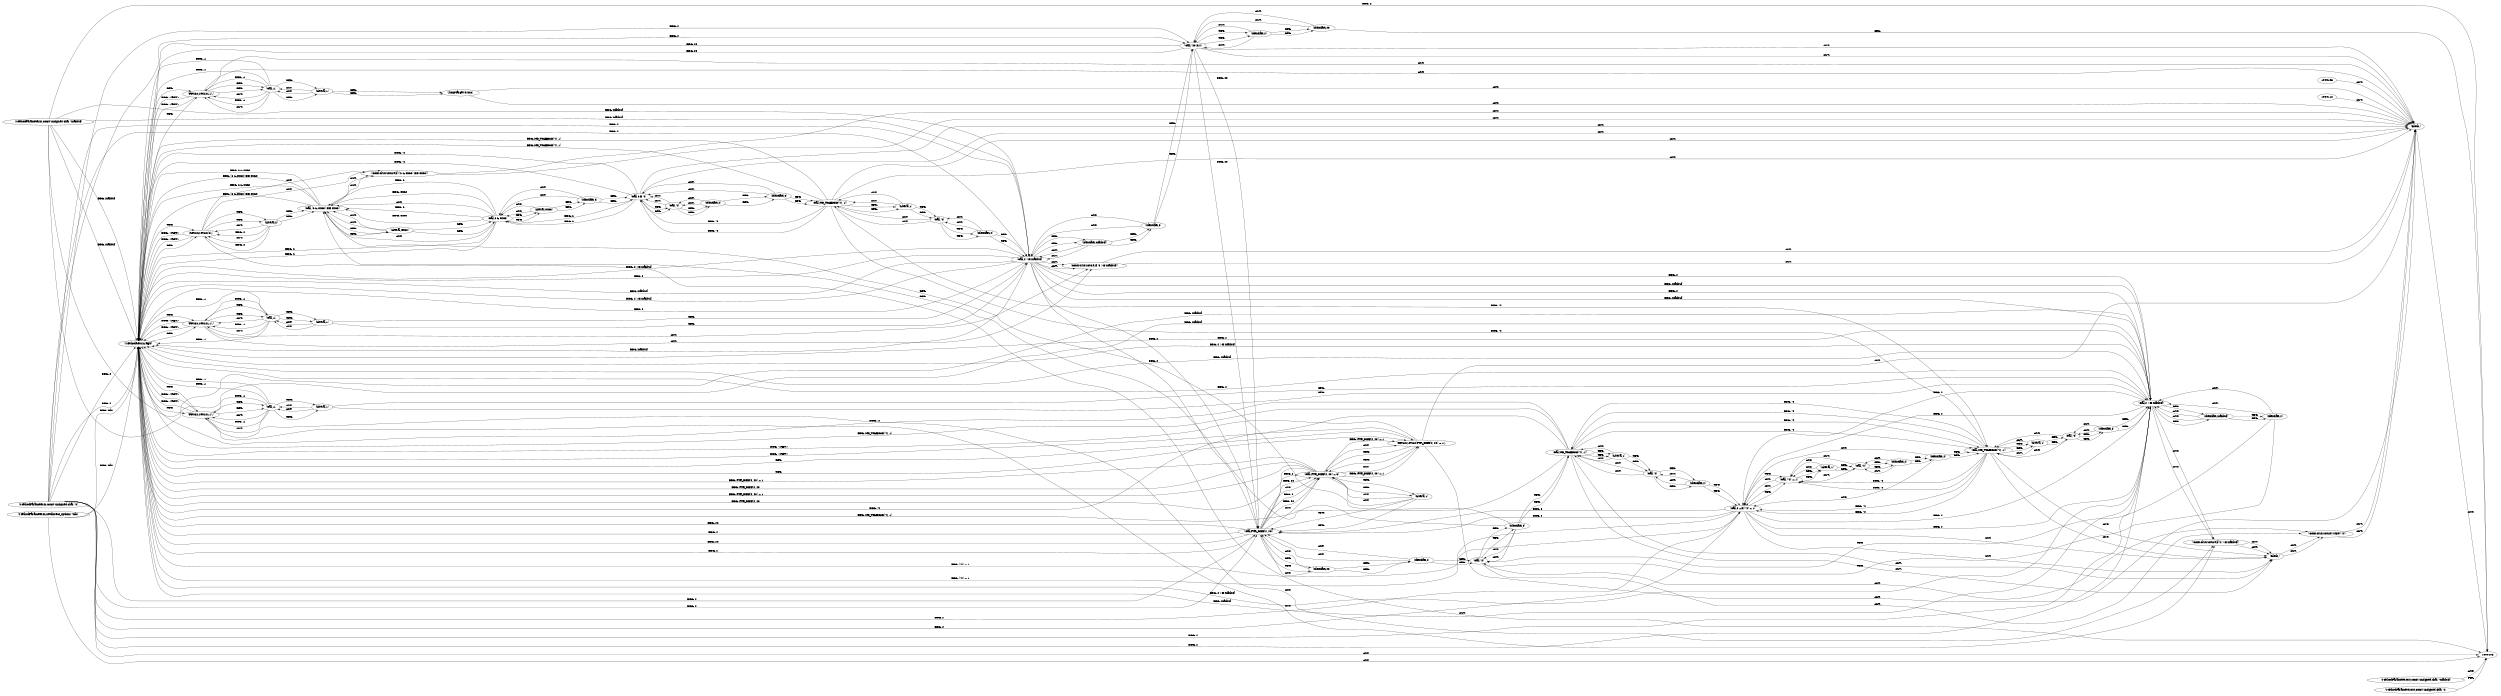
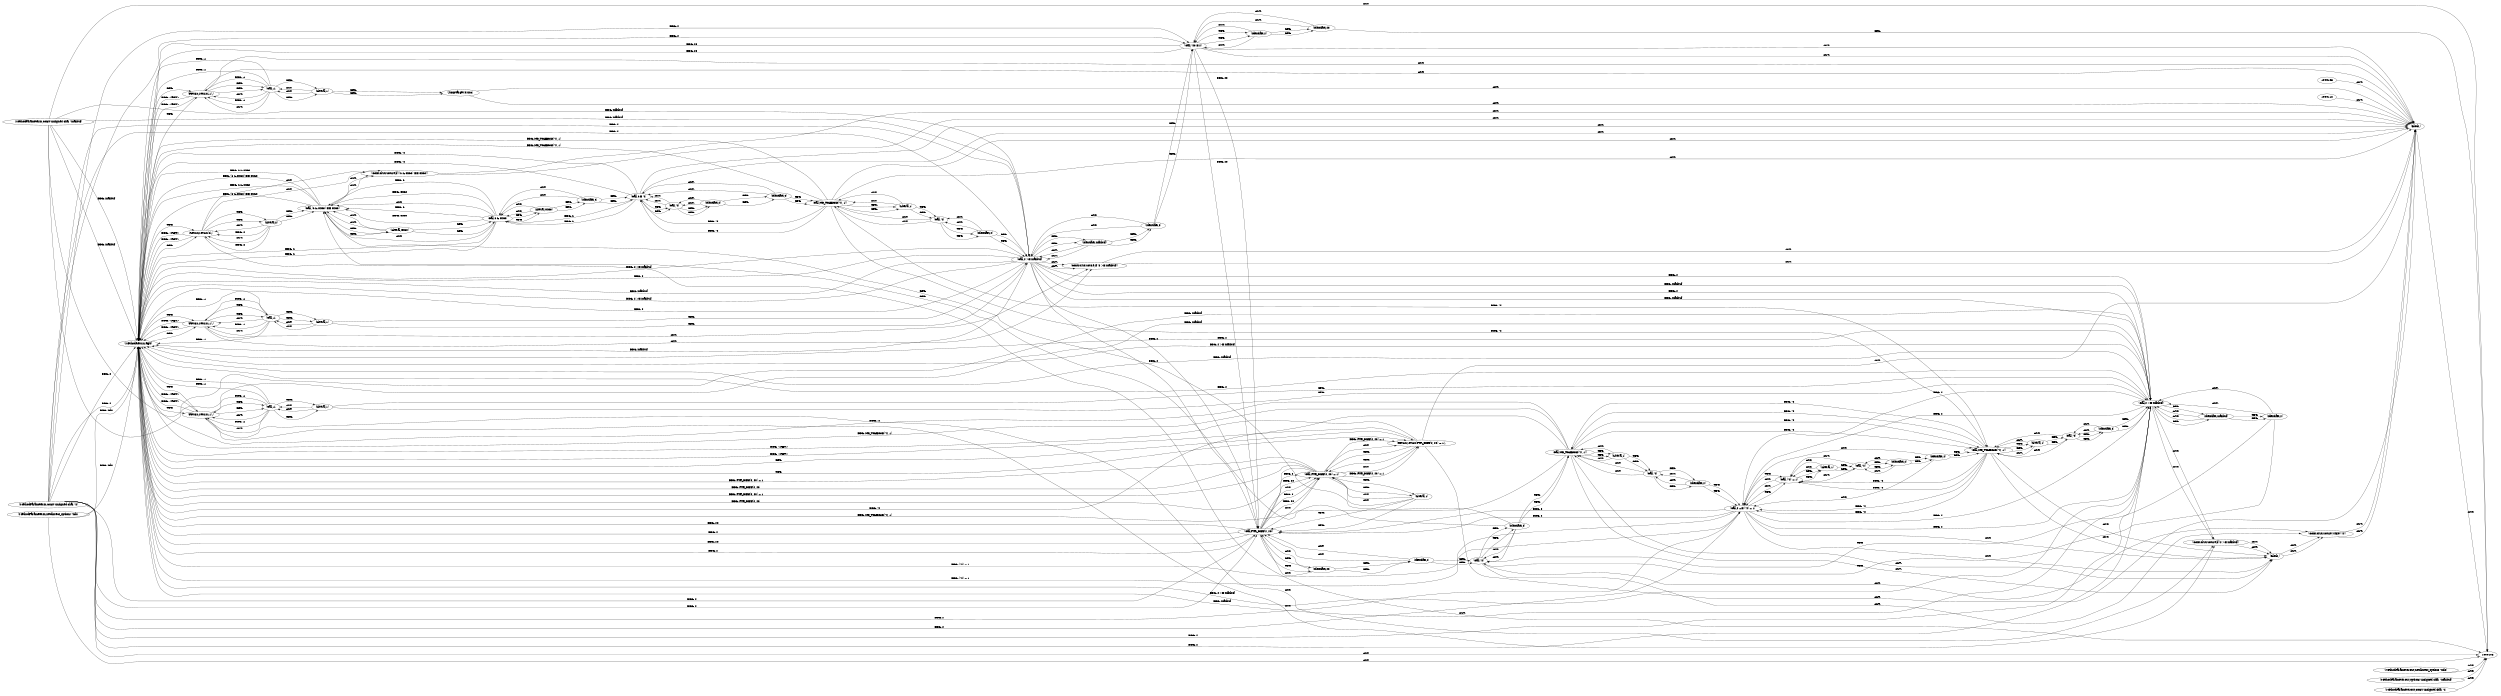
edge "(MethodParameterIn,const unsigned char *maxbuf)" -> "1000103": label "DDG: 2" -> "AST: "
node "(Call,PTR_DIFF(s, s0) + 6)": label "(Call,PTR_DIFF(s, s0) + 6)" -> "(Call,PTR_DIFF(s, s0) + 1)"
node "(MethodParameterOut,netdissect_options *ndo)": added
edge "(MethodParameterOut,const unsigned char *s)" -> "1000103": label "PTR: " -> "AST: "
node "(MethodParameterOut,const unsigned char *maxbuf)": label "(MethodParameterOut,const unsigned char *maxbuf)" -> "(MethodParameterOut,options unsigned char *maxbuf)"
